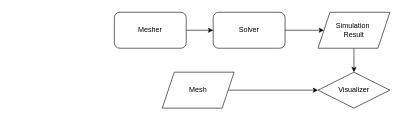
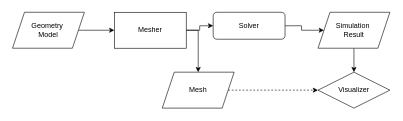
node "Geometry Model": added
edge "Geometry Model" -> "Mesher": added
node "Mesher": shape rounded rectangle -> rectangle
node "Solver": size 72x36 -> 72x27
edge "Mesher" -> "Mesh": added
edge "Mesh" -> "Visualizer": style solid -> dashed
